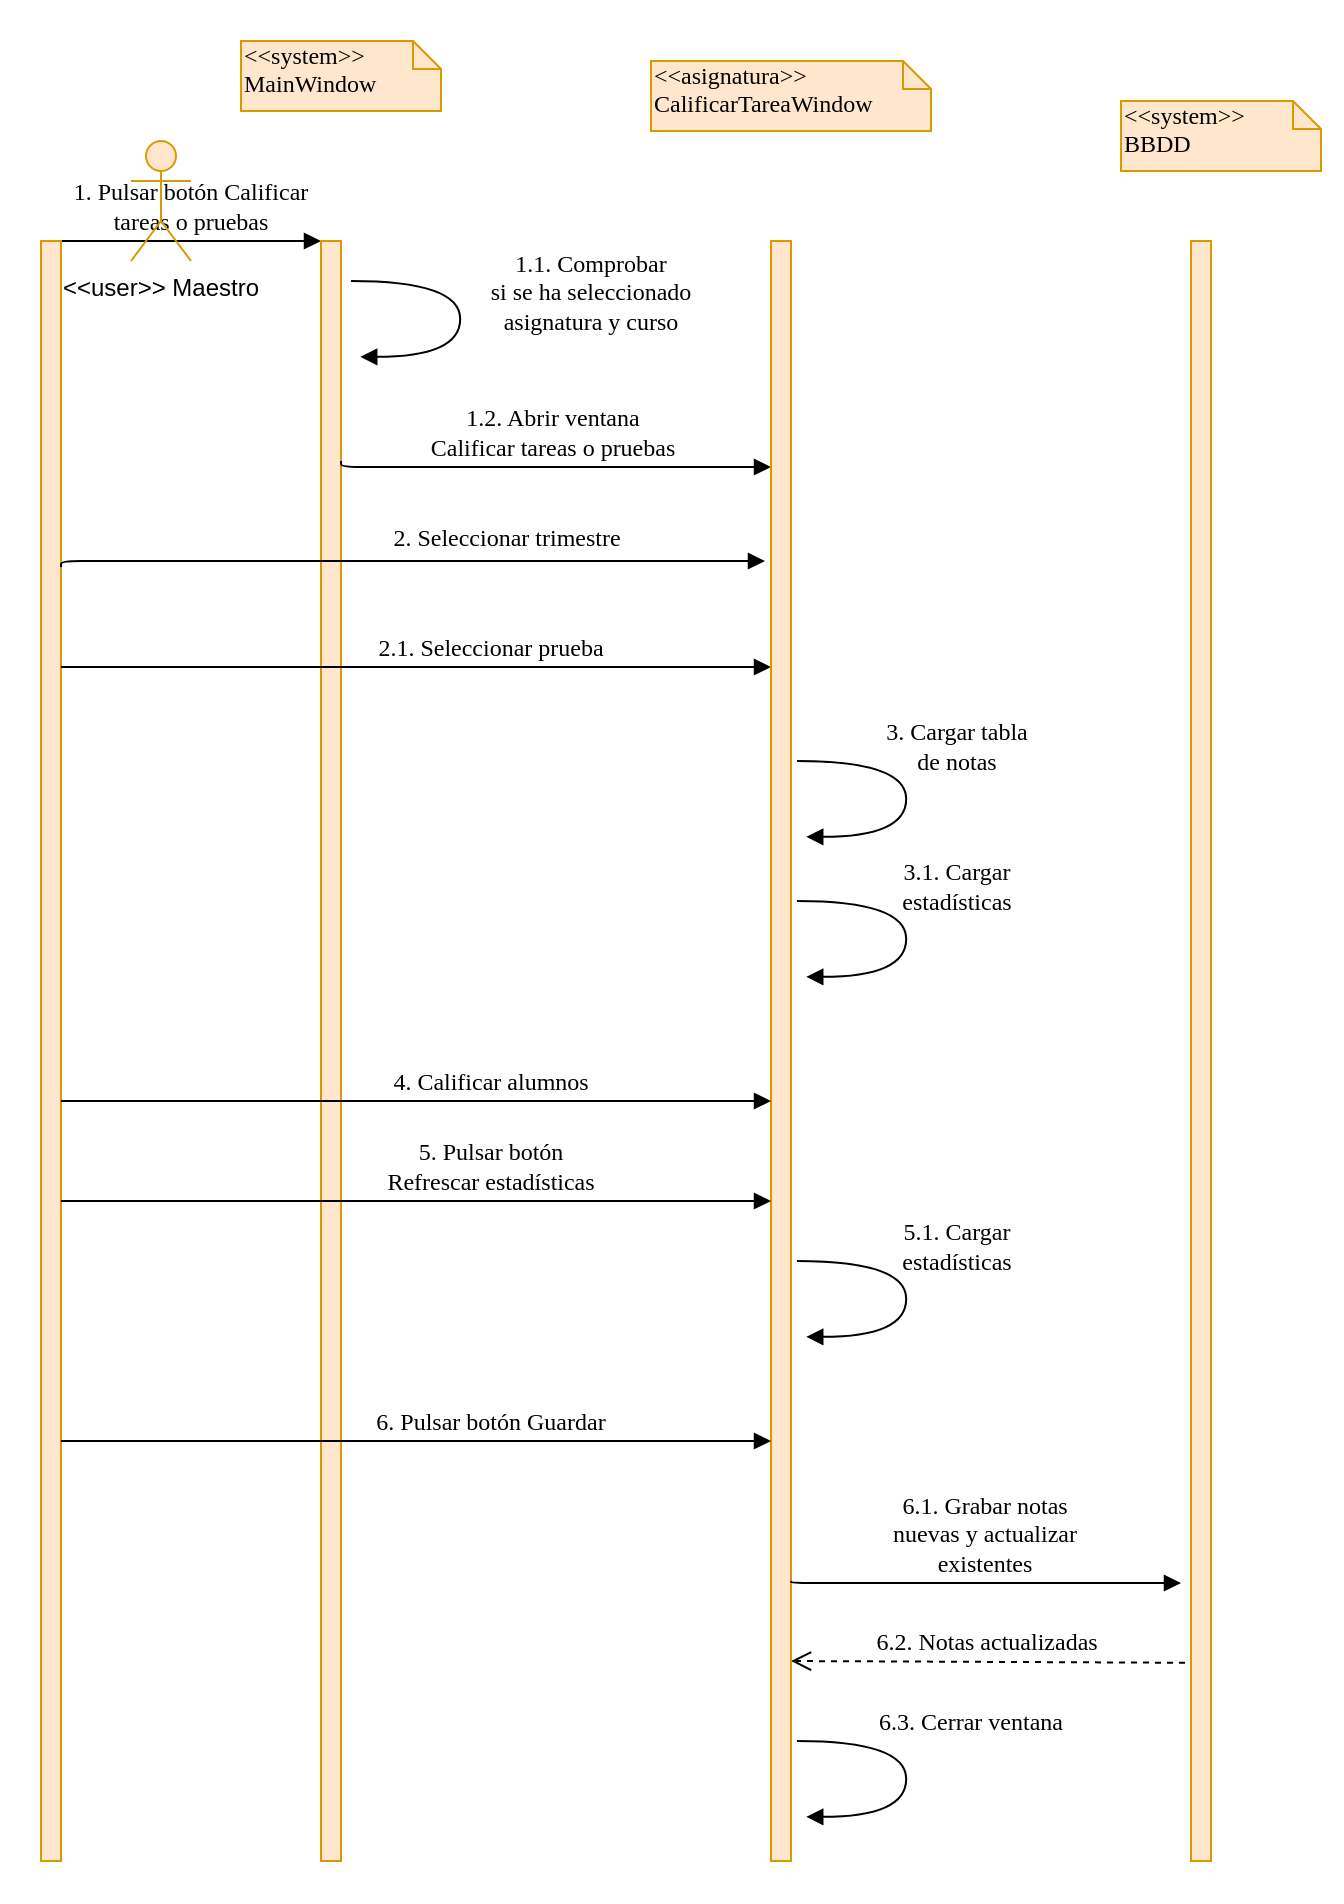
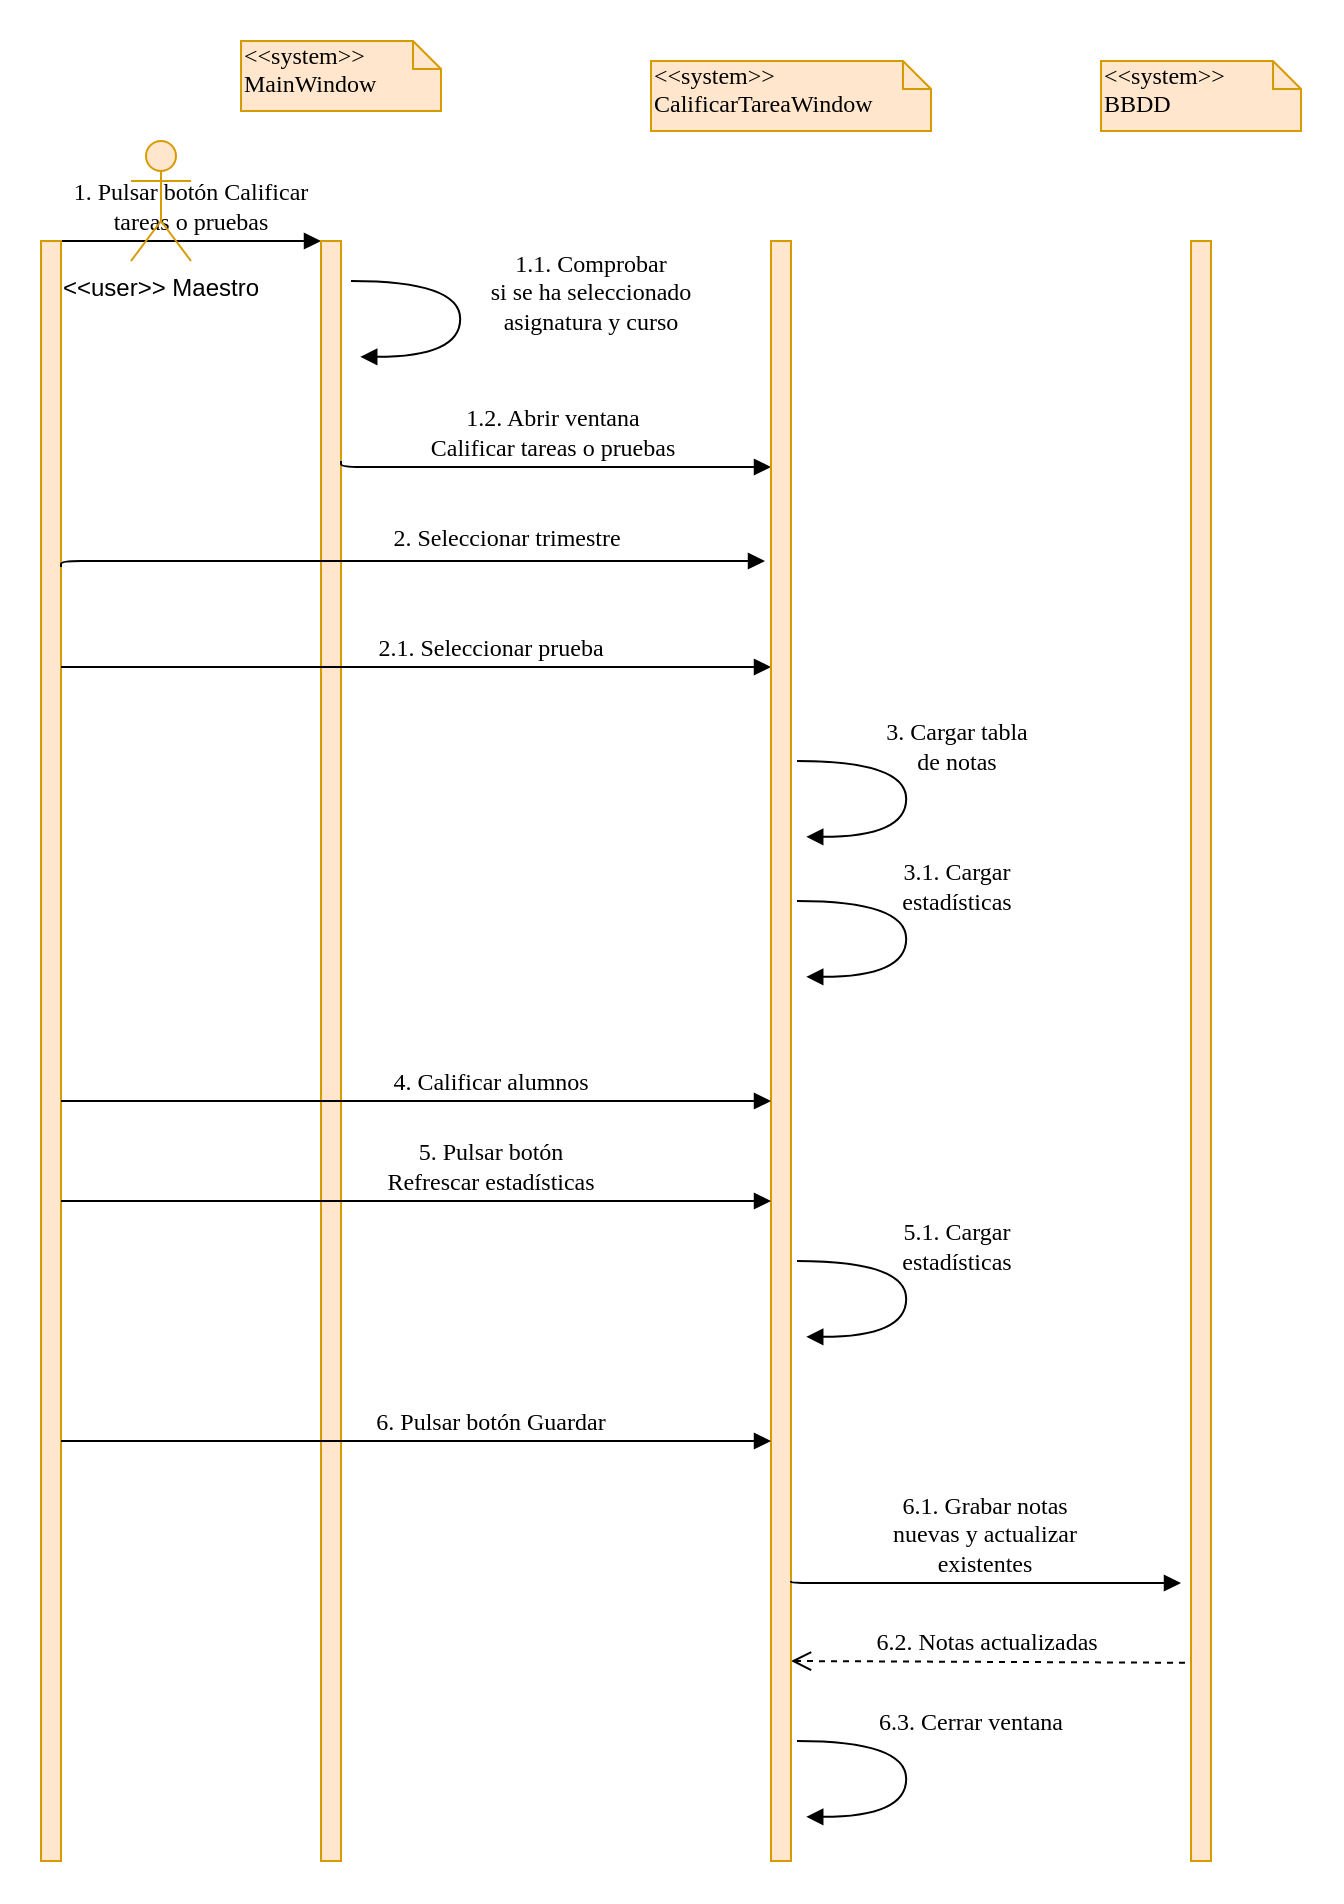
node "<<asignatura>> CalificarTareaWindow": label "<<asignatura>> CalificarTareaWindow" -> "<<system>> CalificarTareaWindow"
node "<<system>> BBDD": moved (1221, 136) -> (1201, 96)
